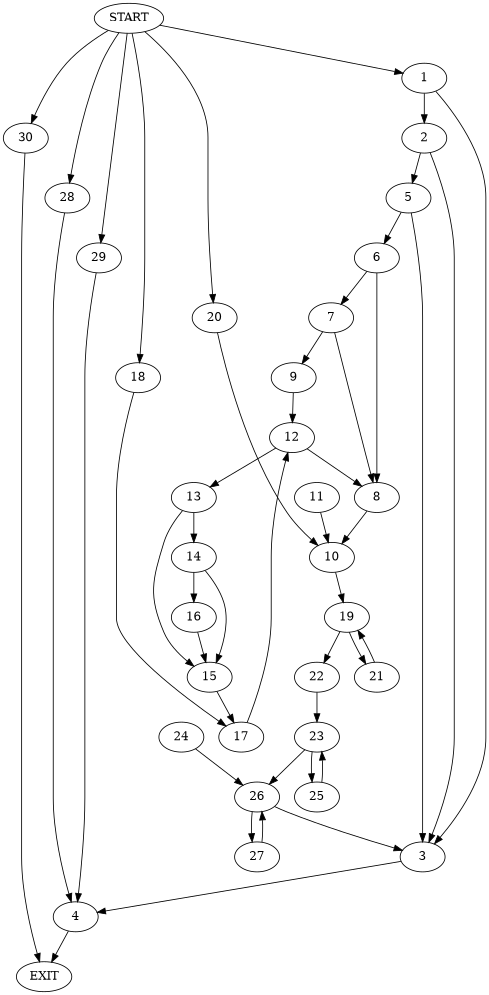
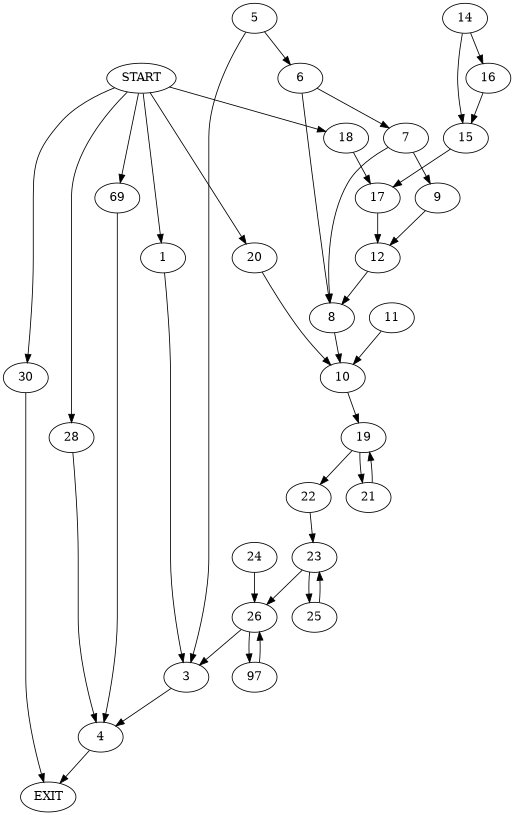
node "2": removed
node "29": label "29" -> "69"
node "13": removed
node "27": label "27" -> "97"
